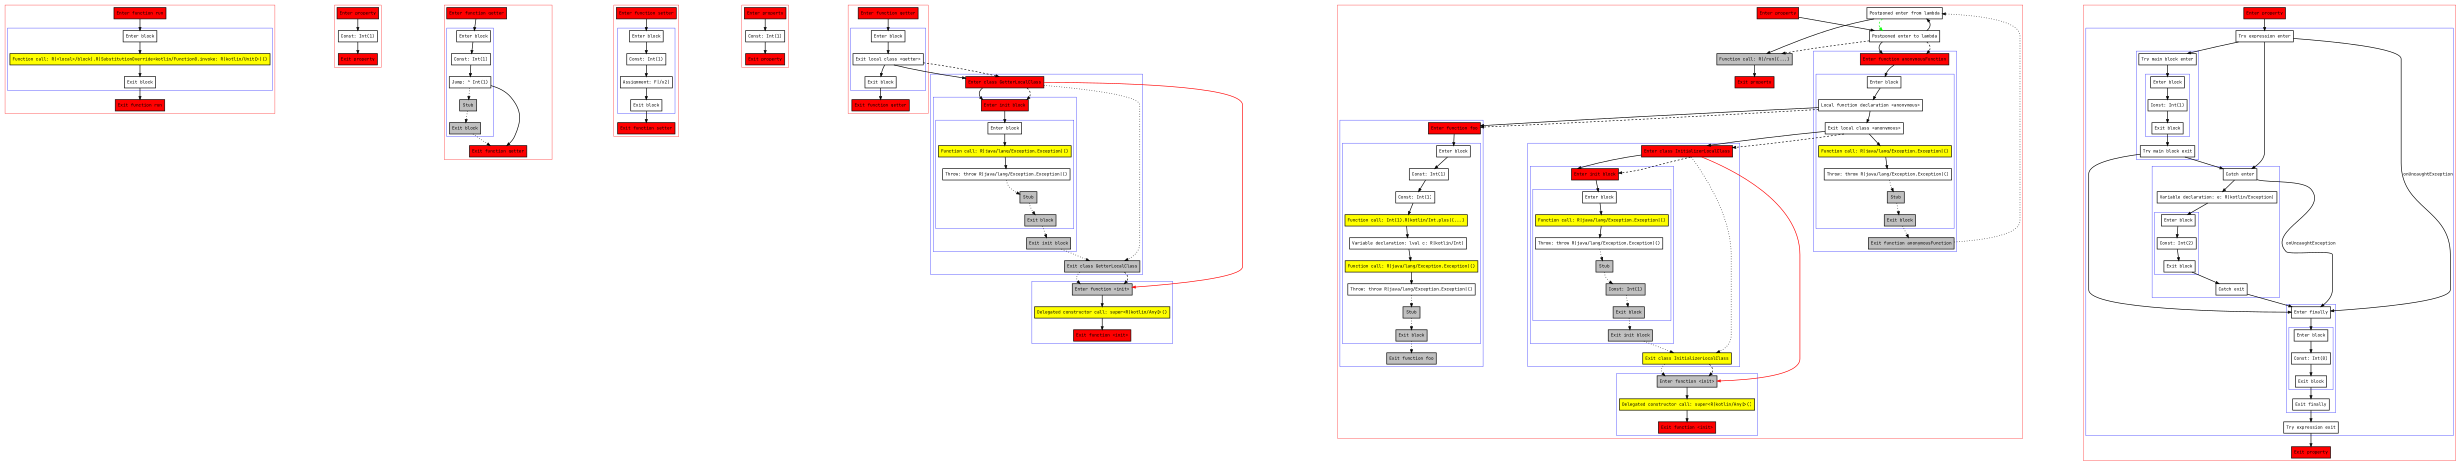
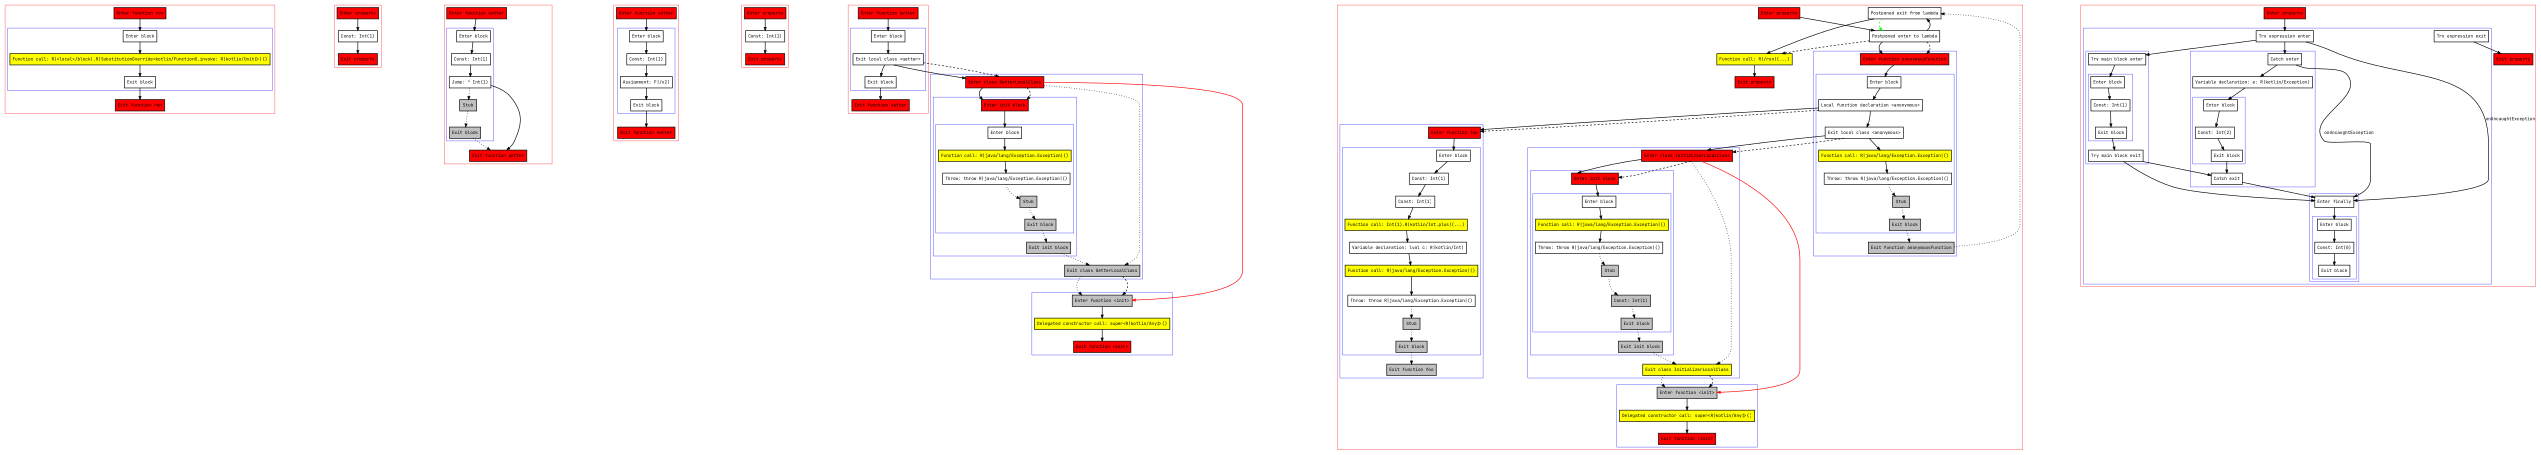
node "Postponed enter from lambda": label "Postponed enter from lambda" -> "Postponed exit from lambda"
node "Function call: R|/run|(...)": fillcolor gray -> yellow
edge "Try main block exit" -> "Catch enter": now "Try main block exit" -> "Catch exit"
node "Exit finally": removed
